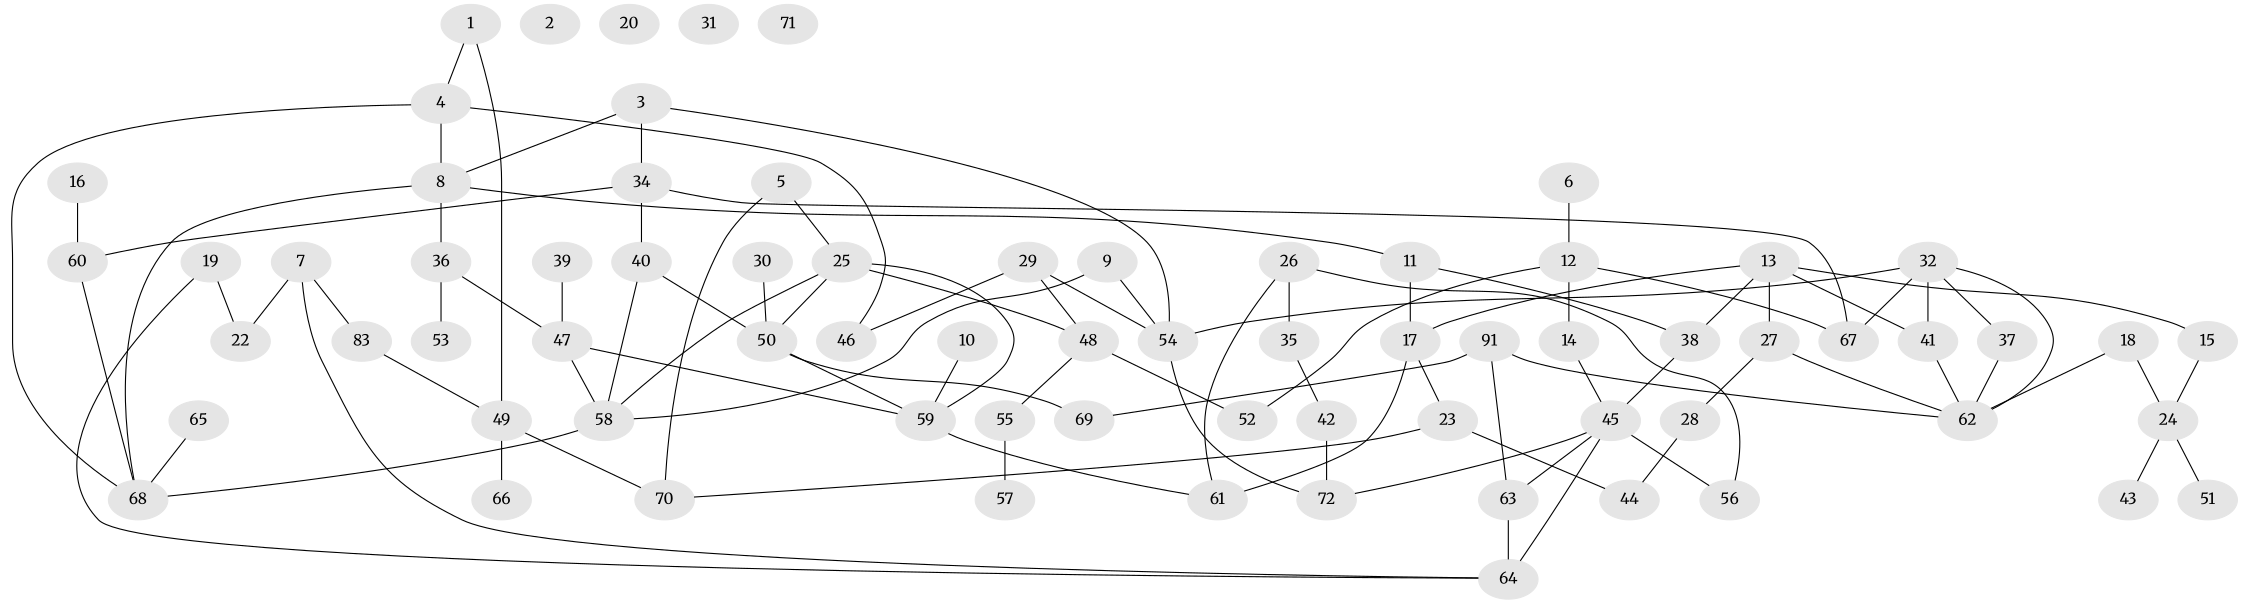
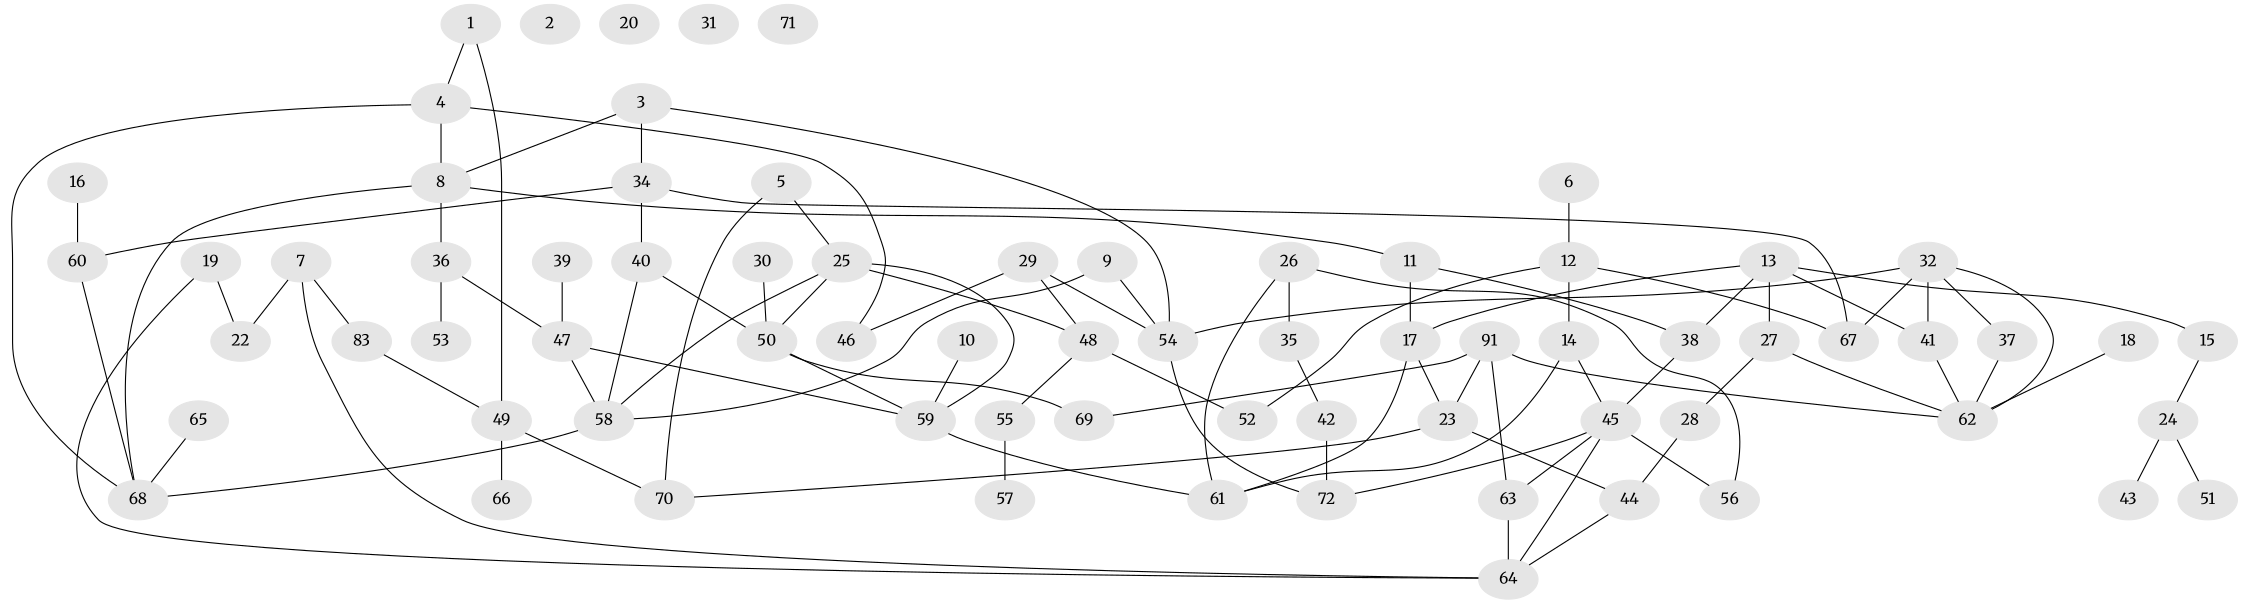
edge "91" -- "23": added
edge "18" -- "24": removed
edge "14" -- "61": added
edge "44" -- "64": added
